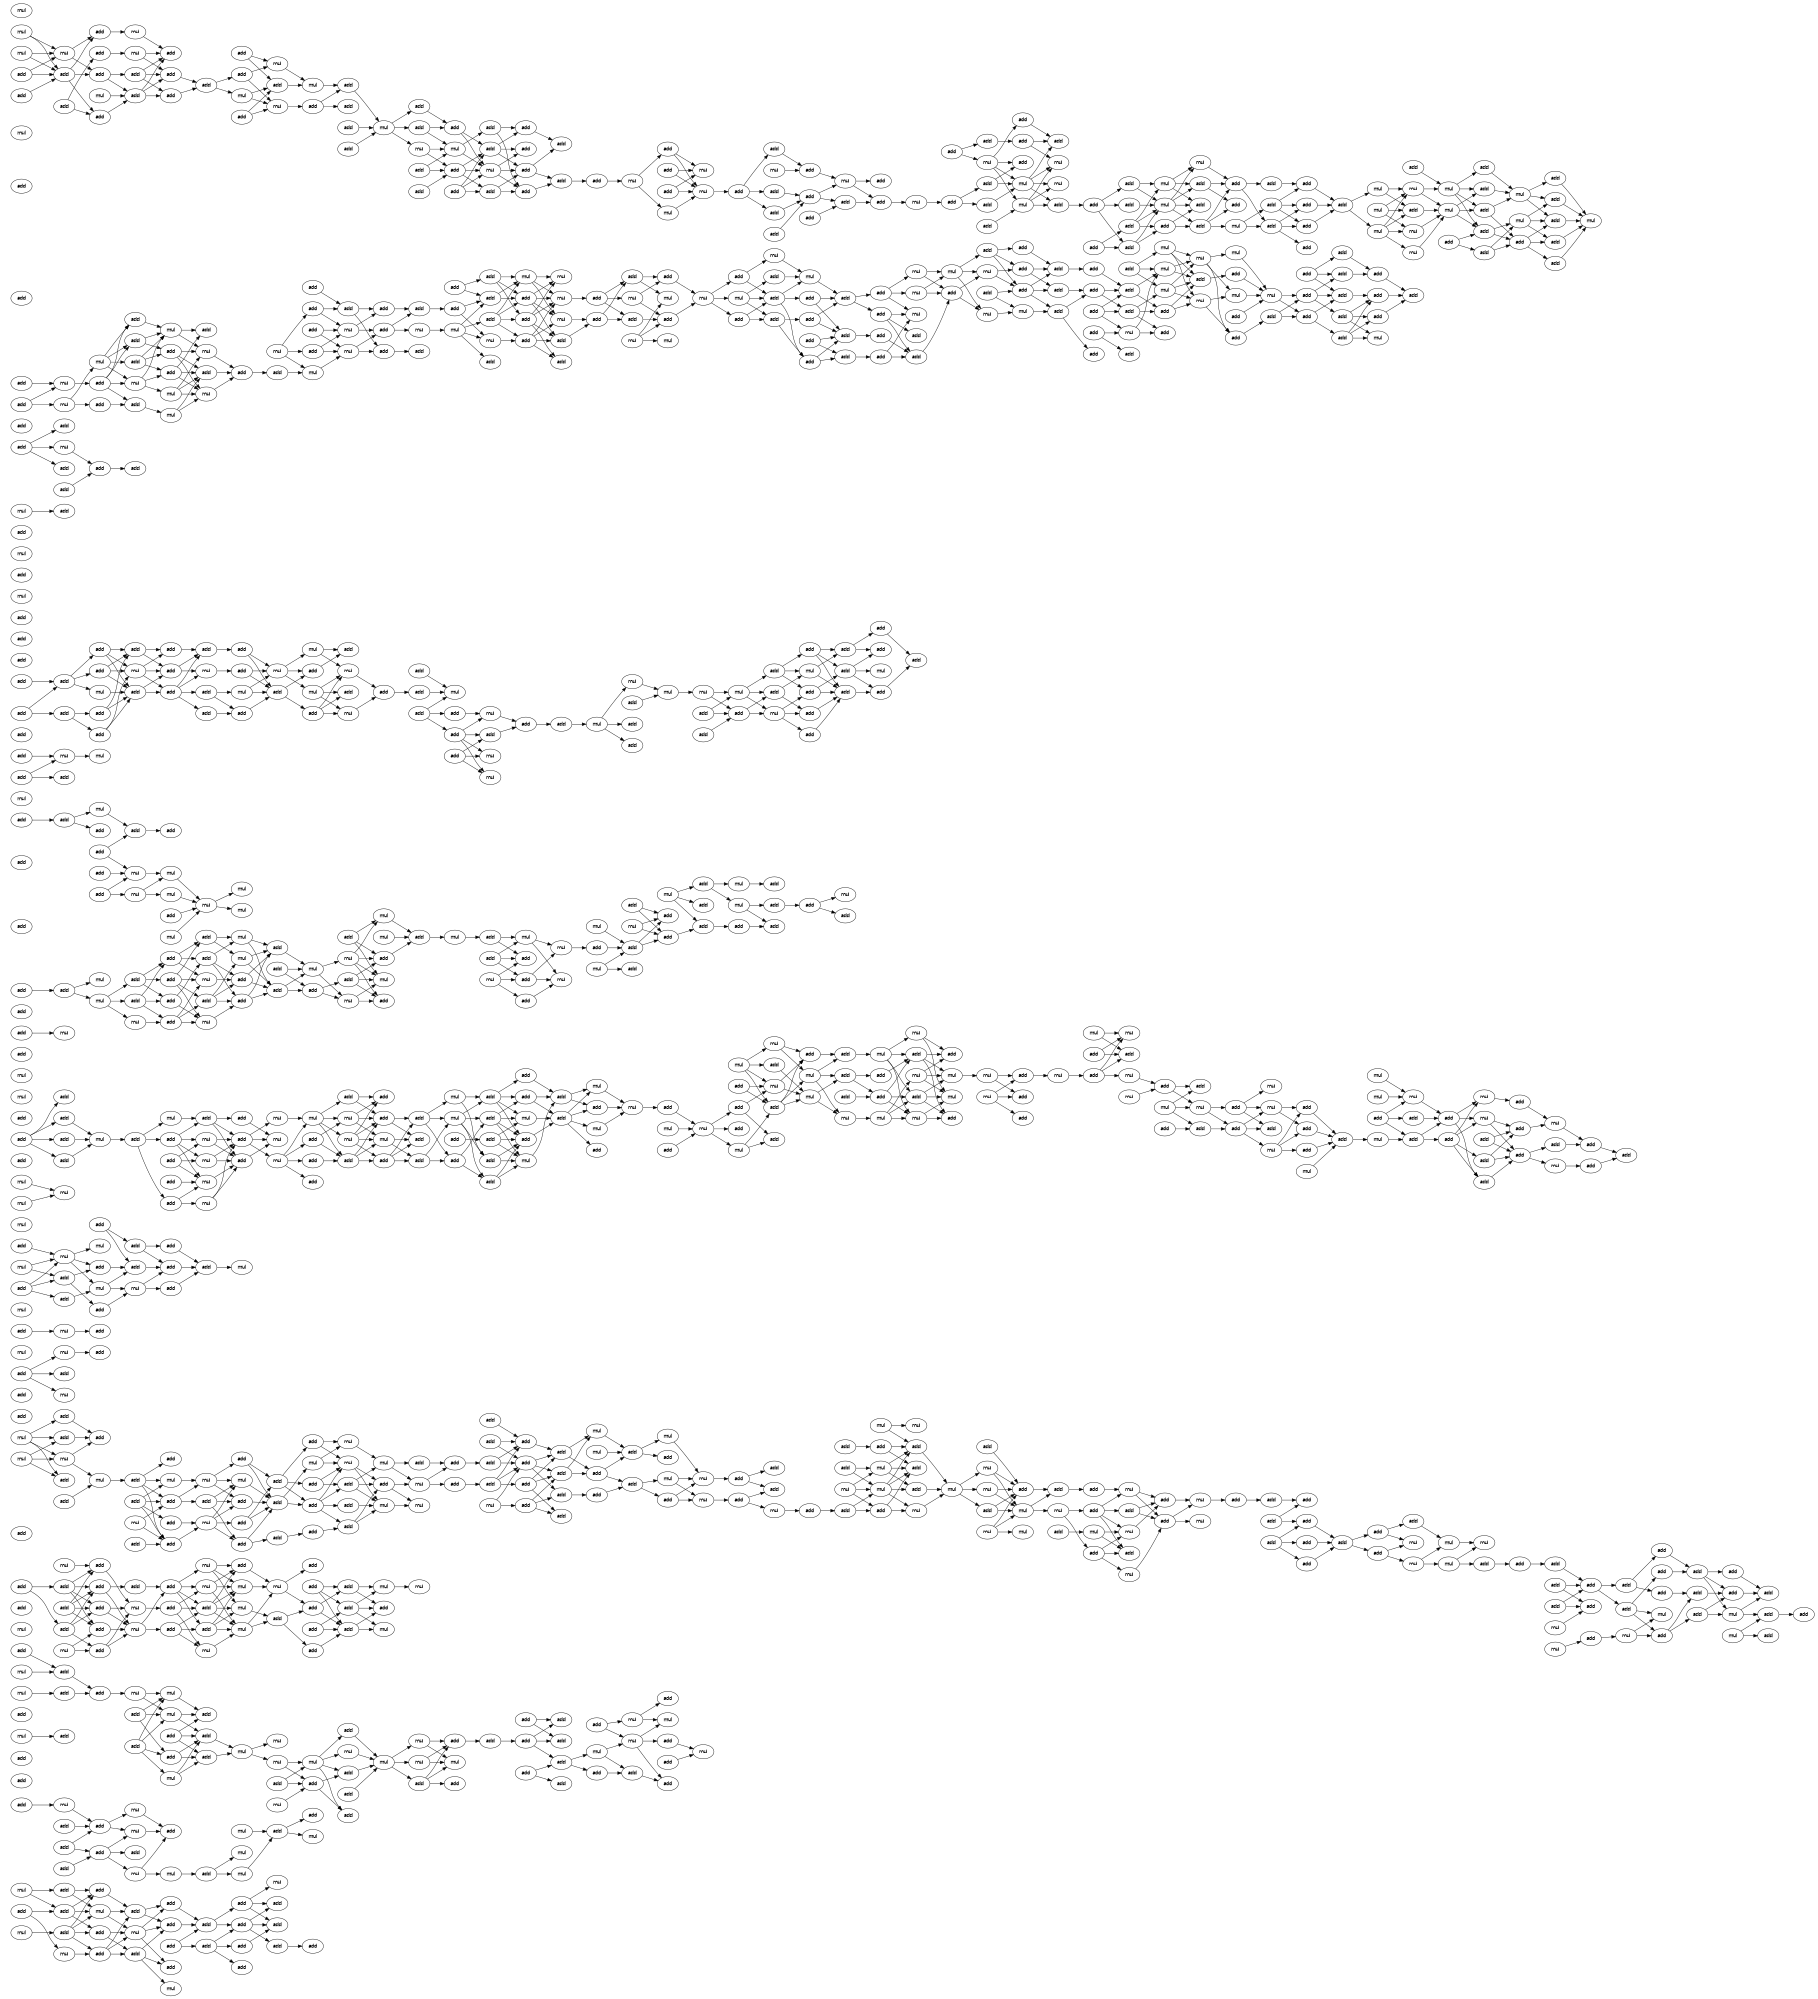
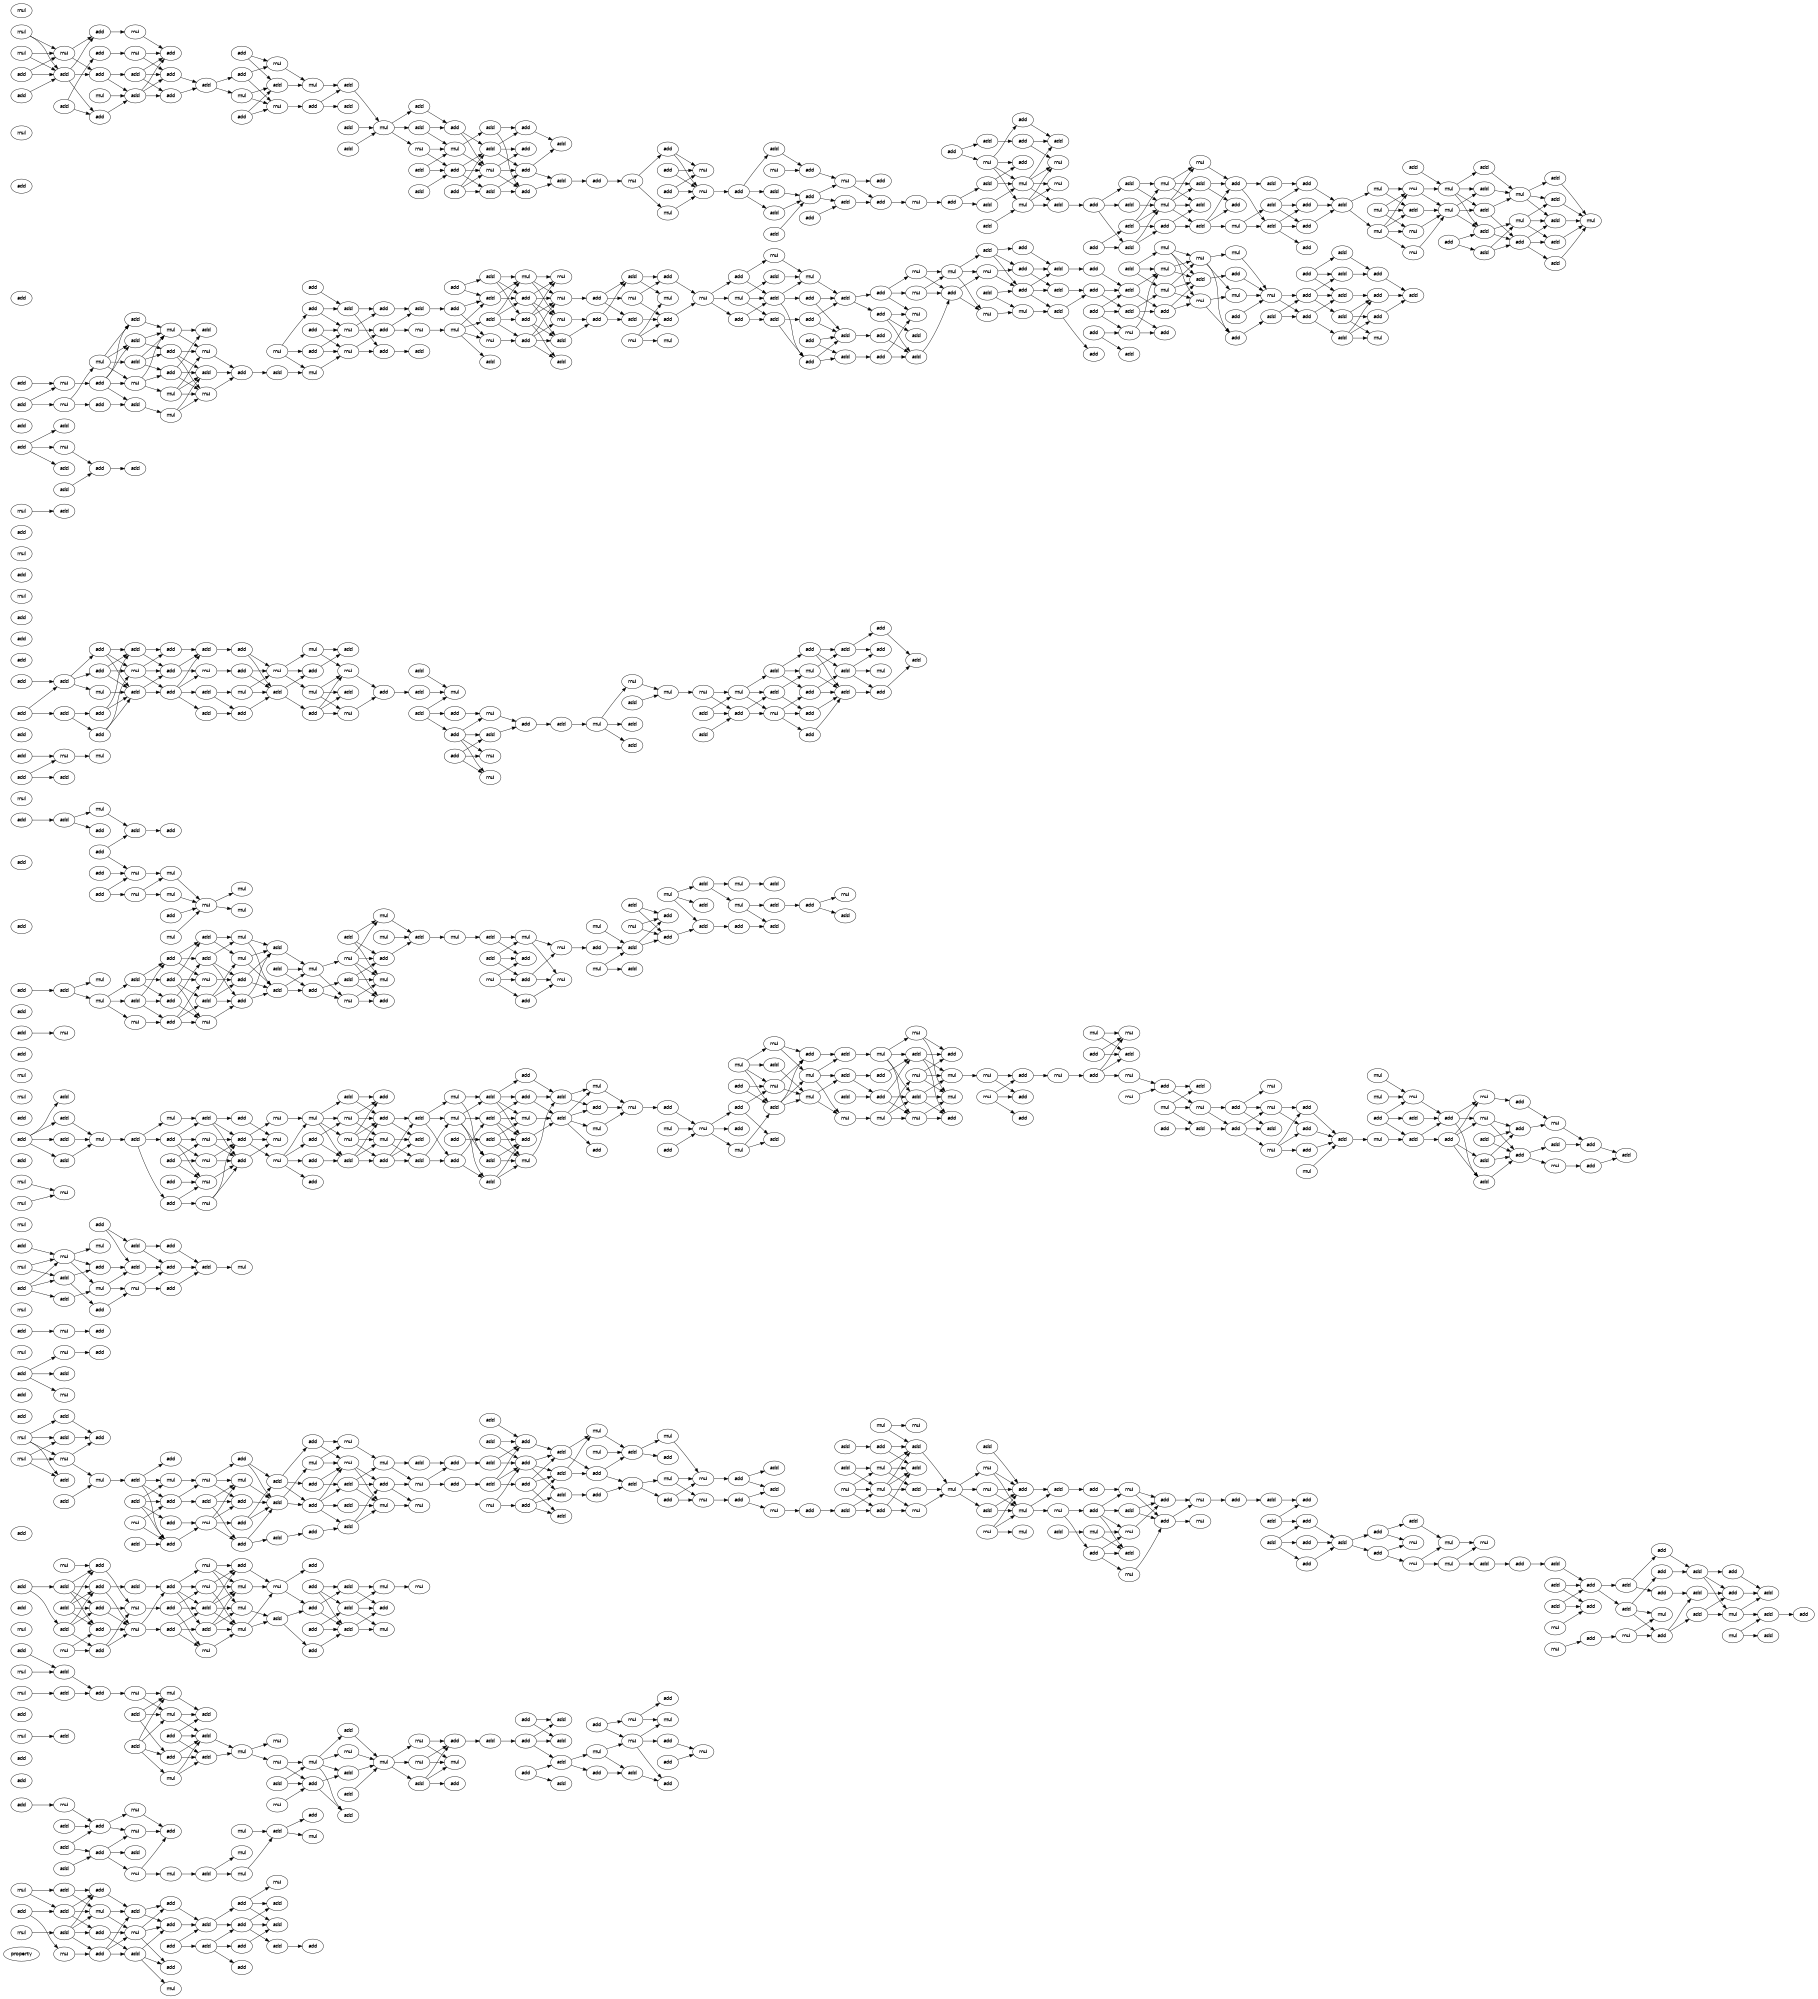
node "property": added
